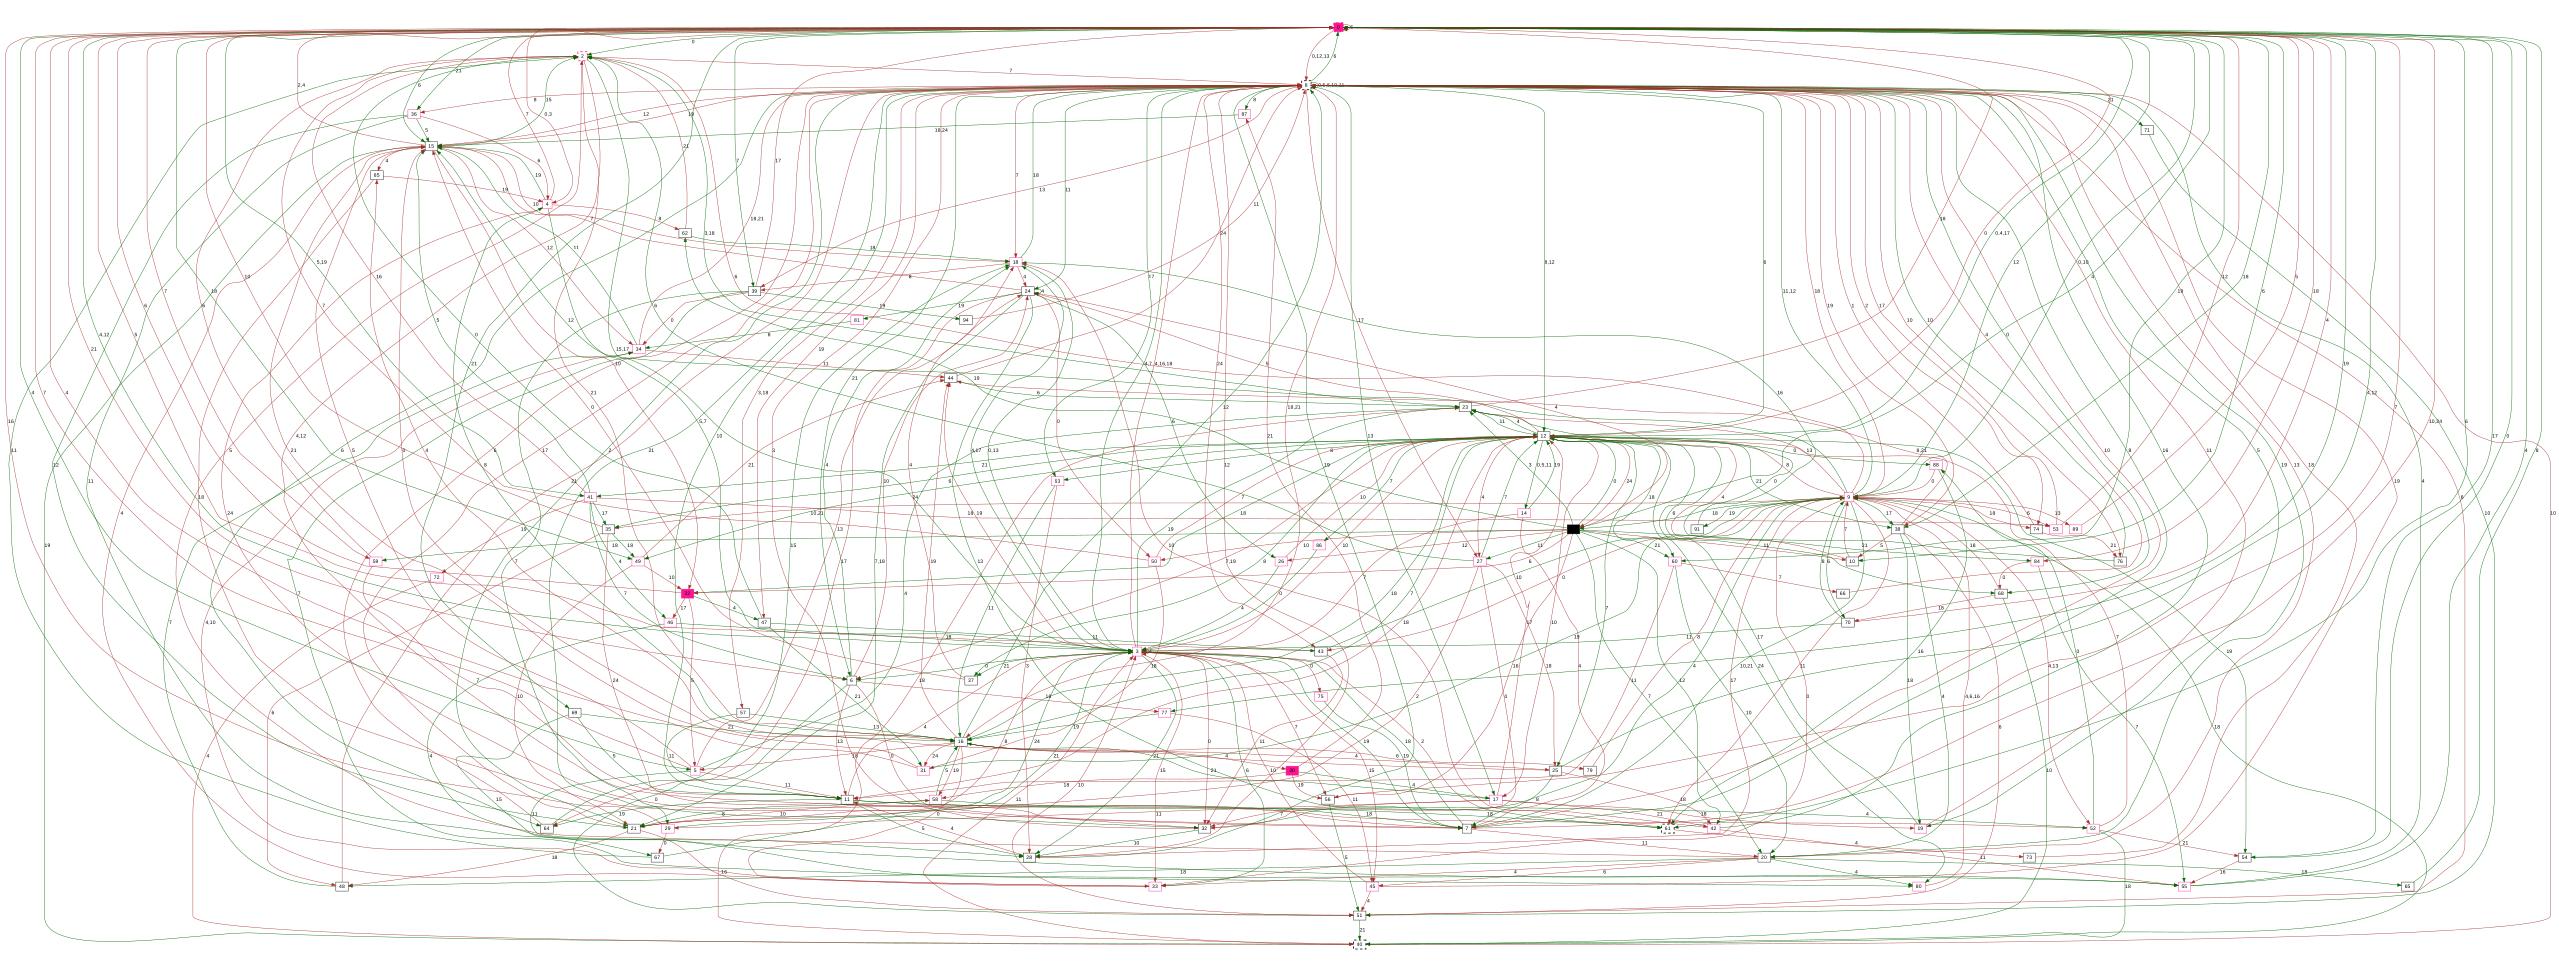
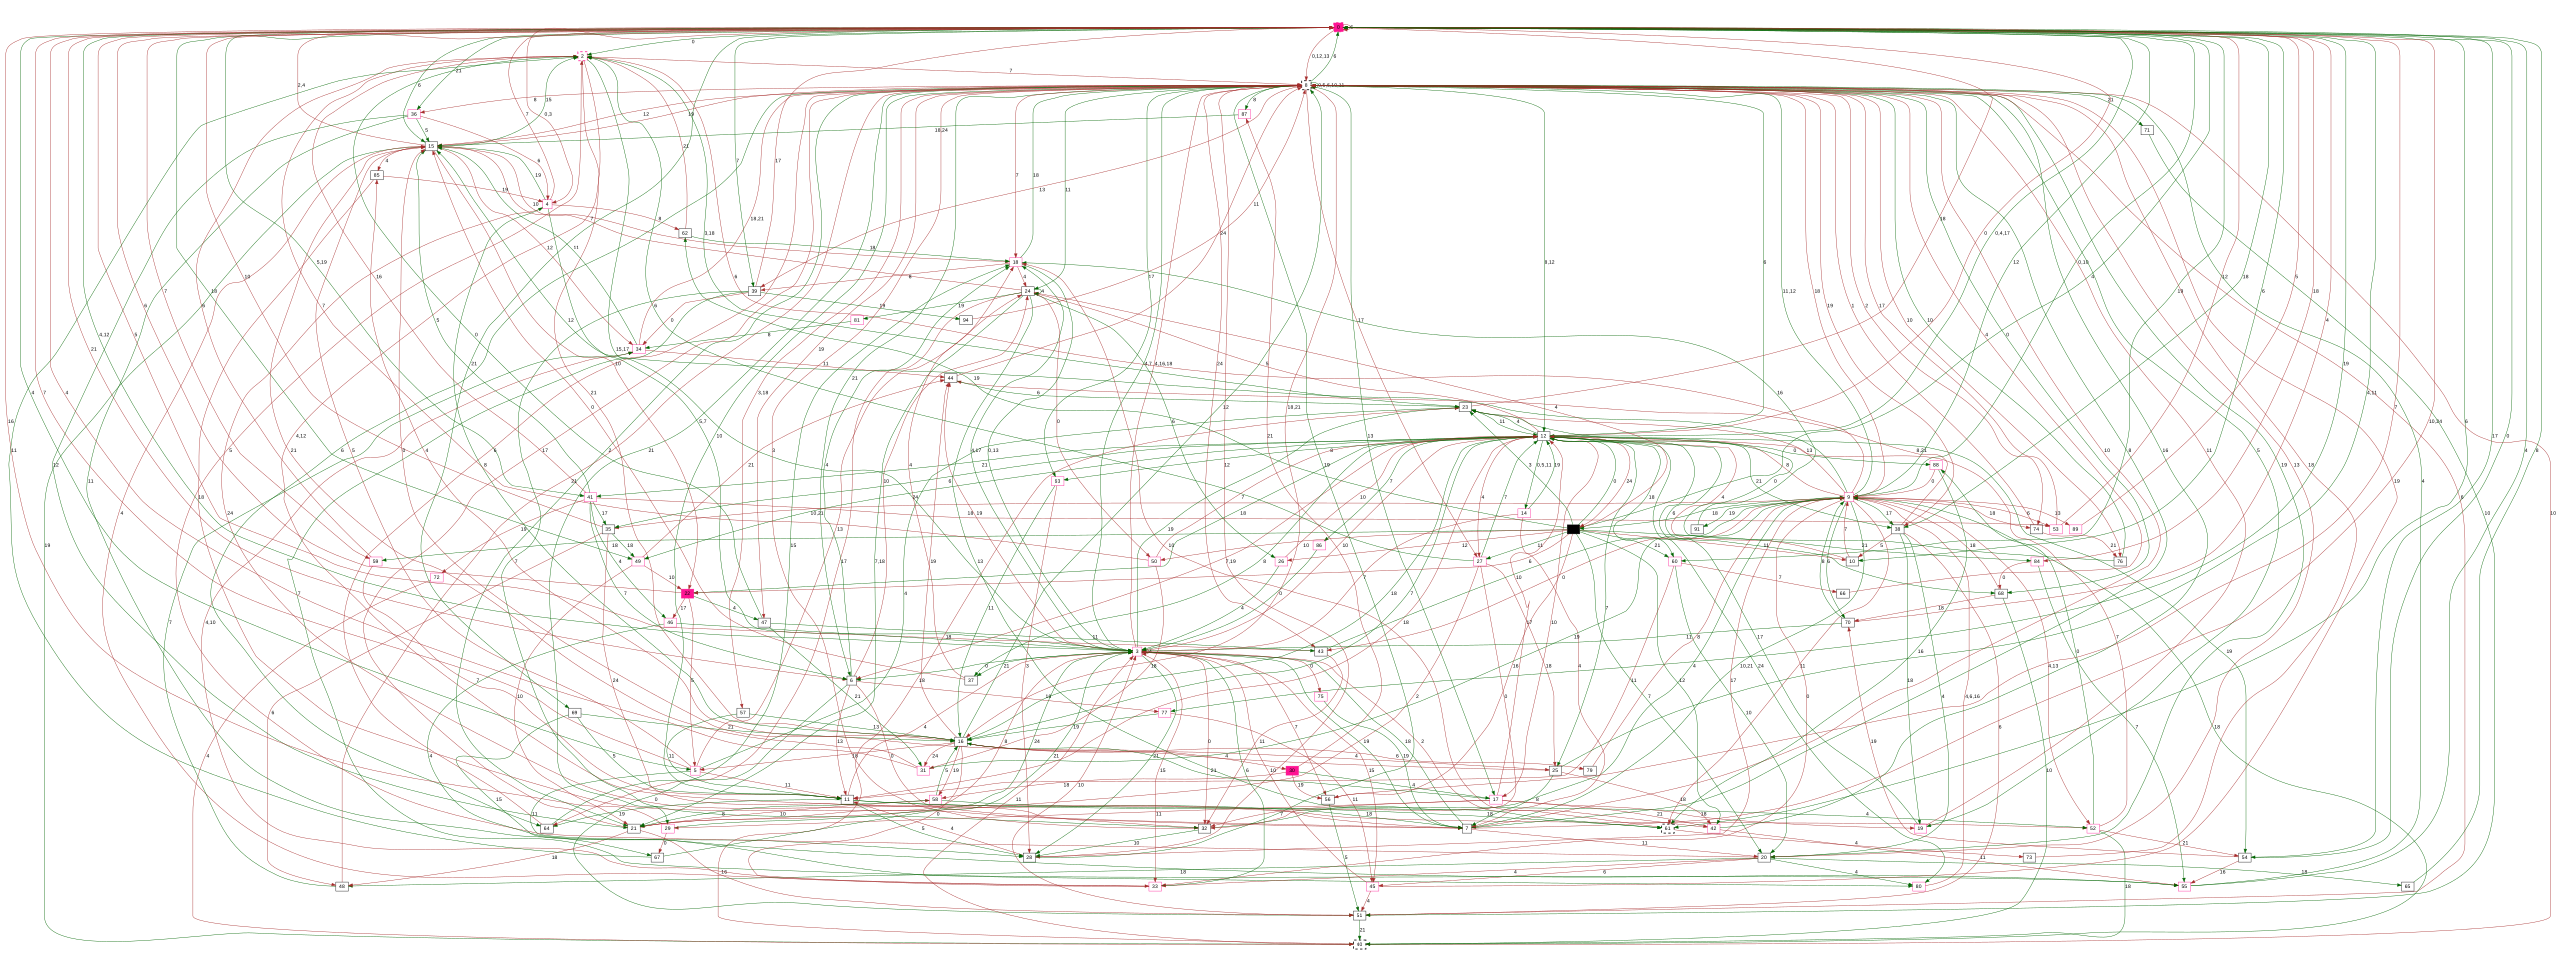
edge "25" -> "0": label "4,12" -> "4,11"
edge "54" -> "70": added, label "19"
